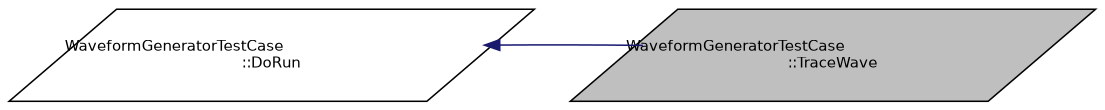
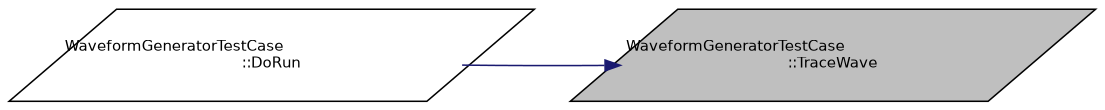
edge "WaveformGeneratorTestCase ::TraceWave" -> "WaveformGeneratorTestCase ::DoRun": reversed
